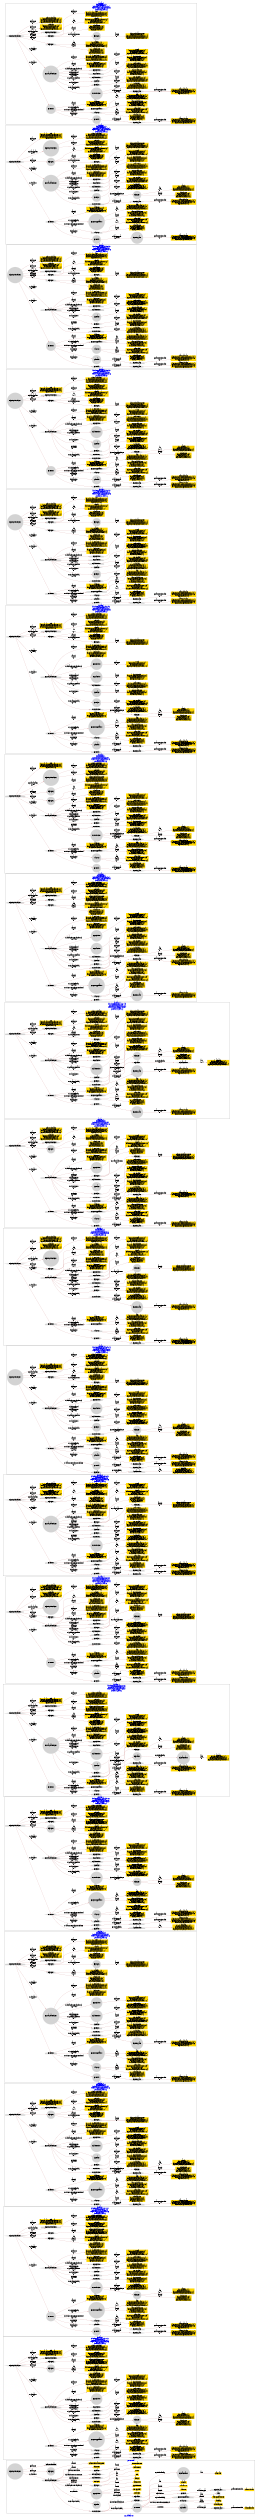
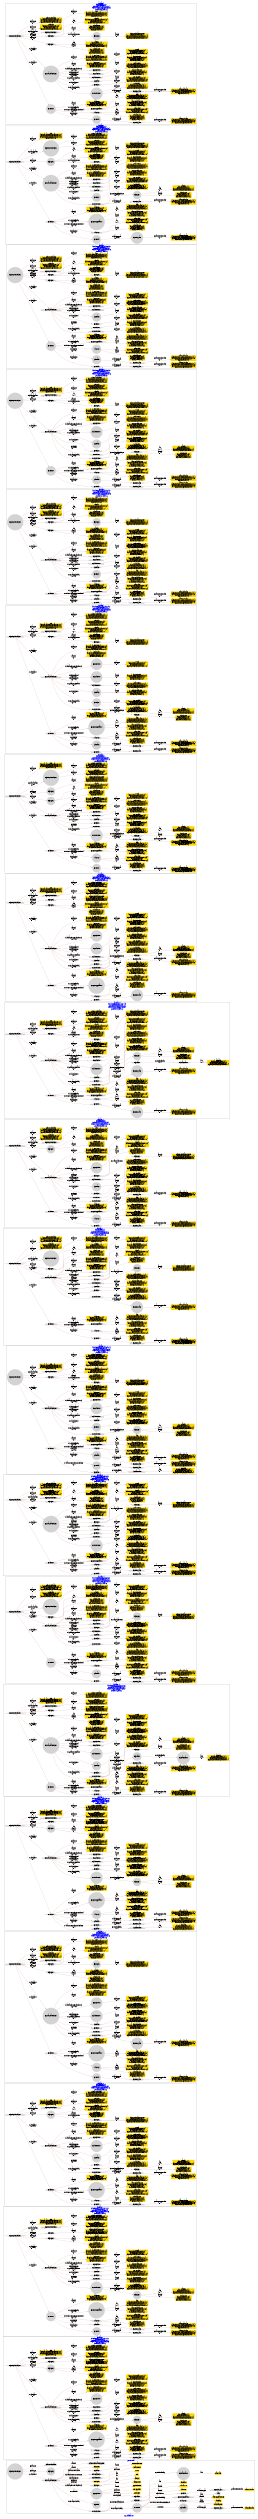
node "Collector_Information_typeURI": fillcolor gold -> lightgray
node "Materials": label "Materials" -> "Information"
